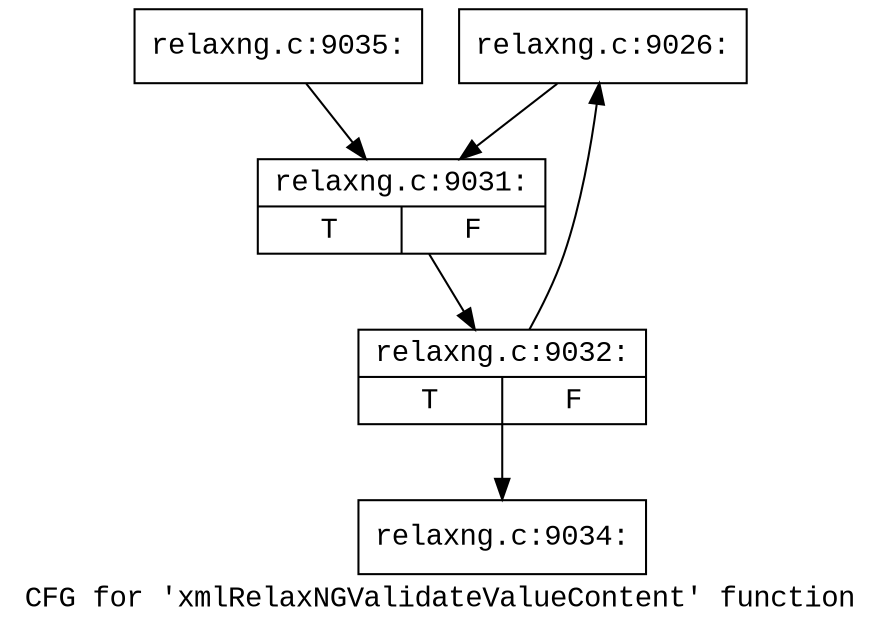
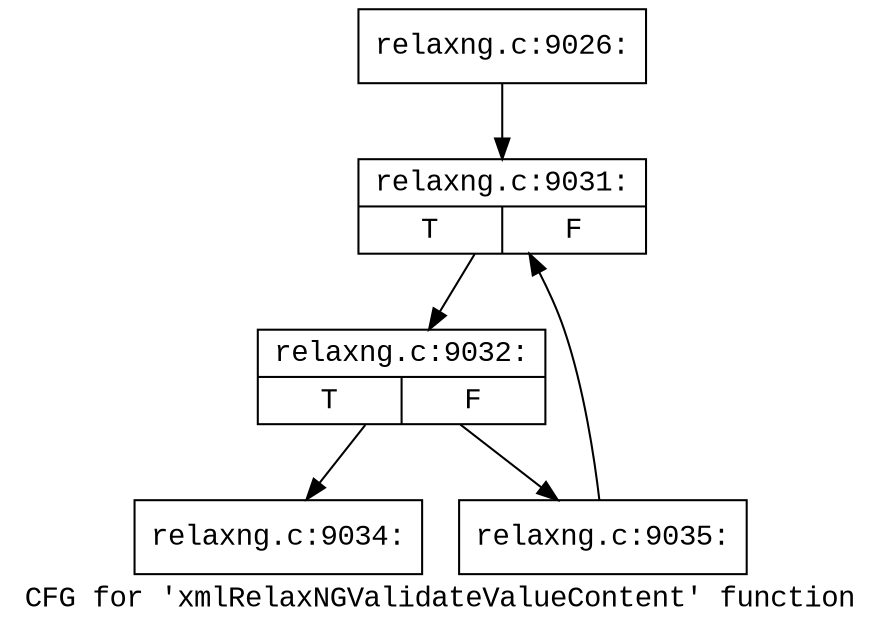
edge "relaxng.c:9032:" -> "relaxng.c:9026:": now "relaxng.c:9032:" -> "relaxng.c:9035:"
